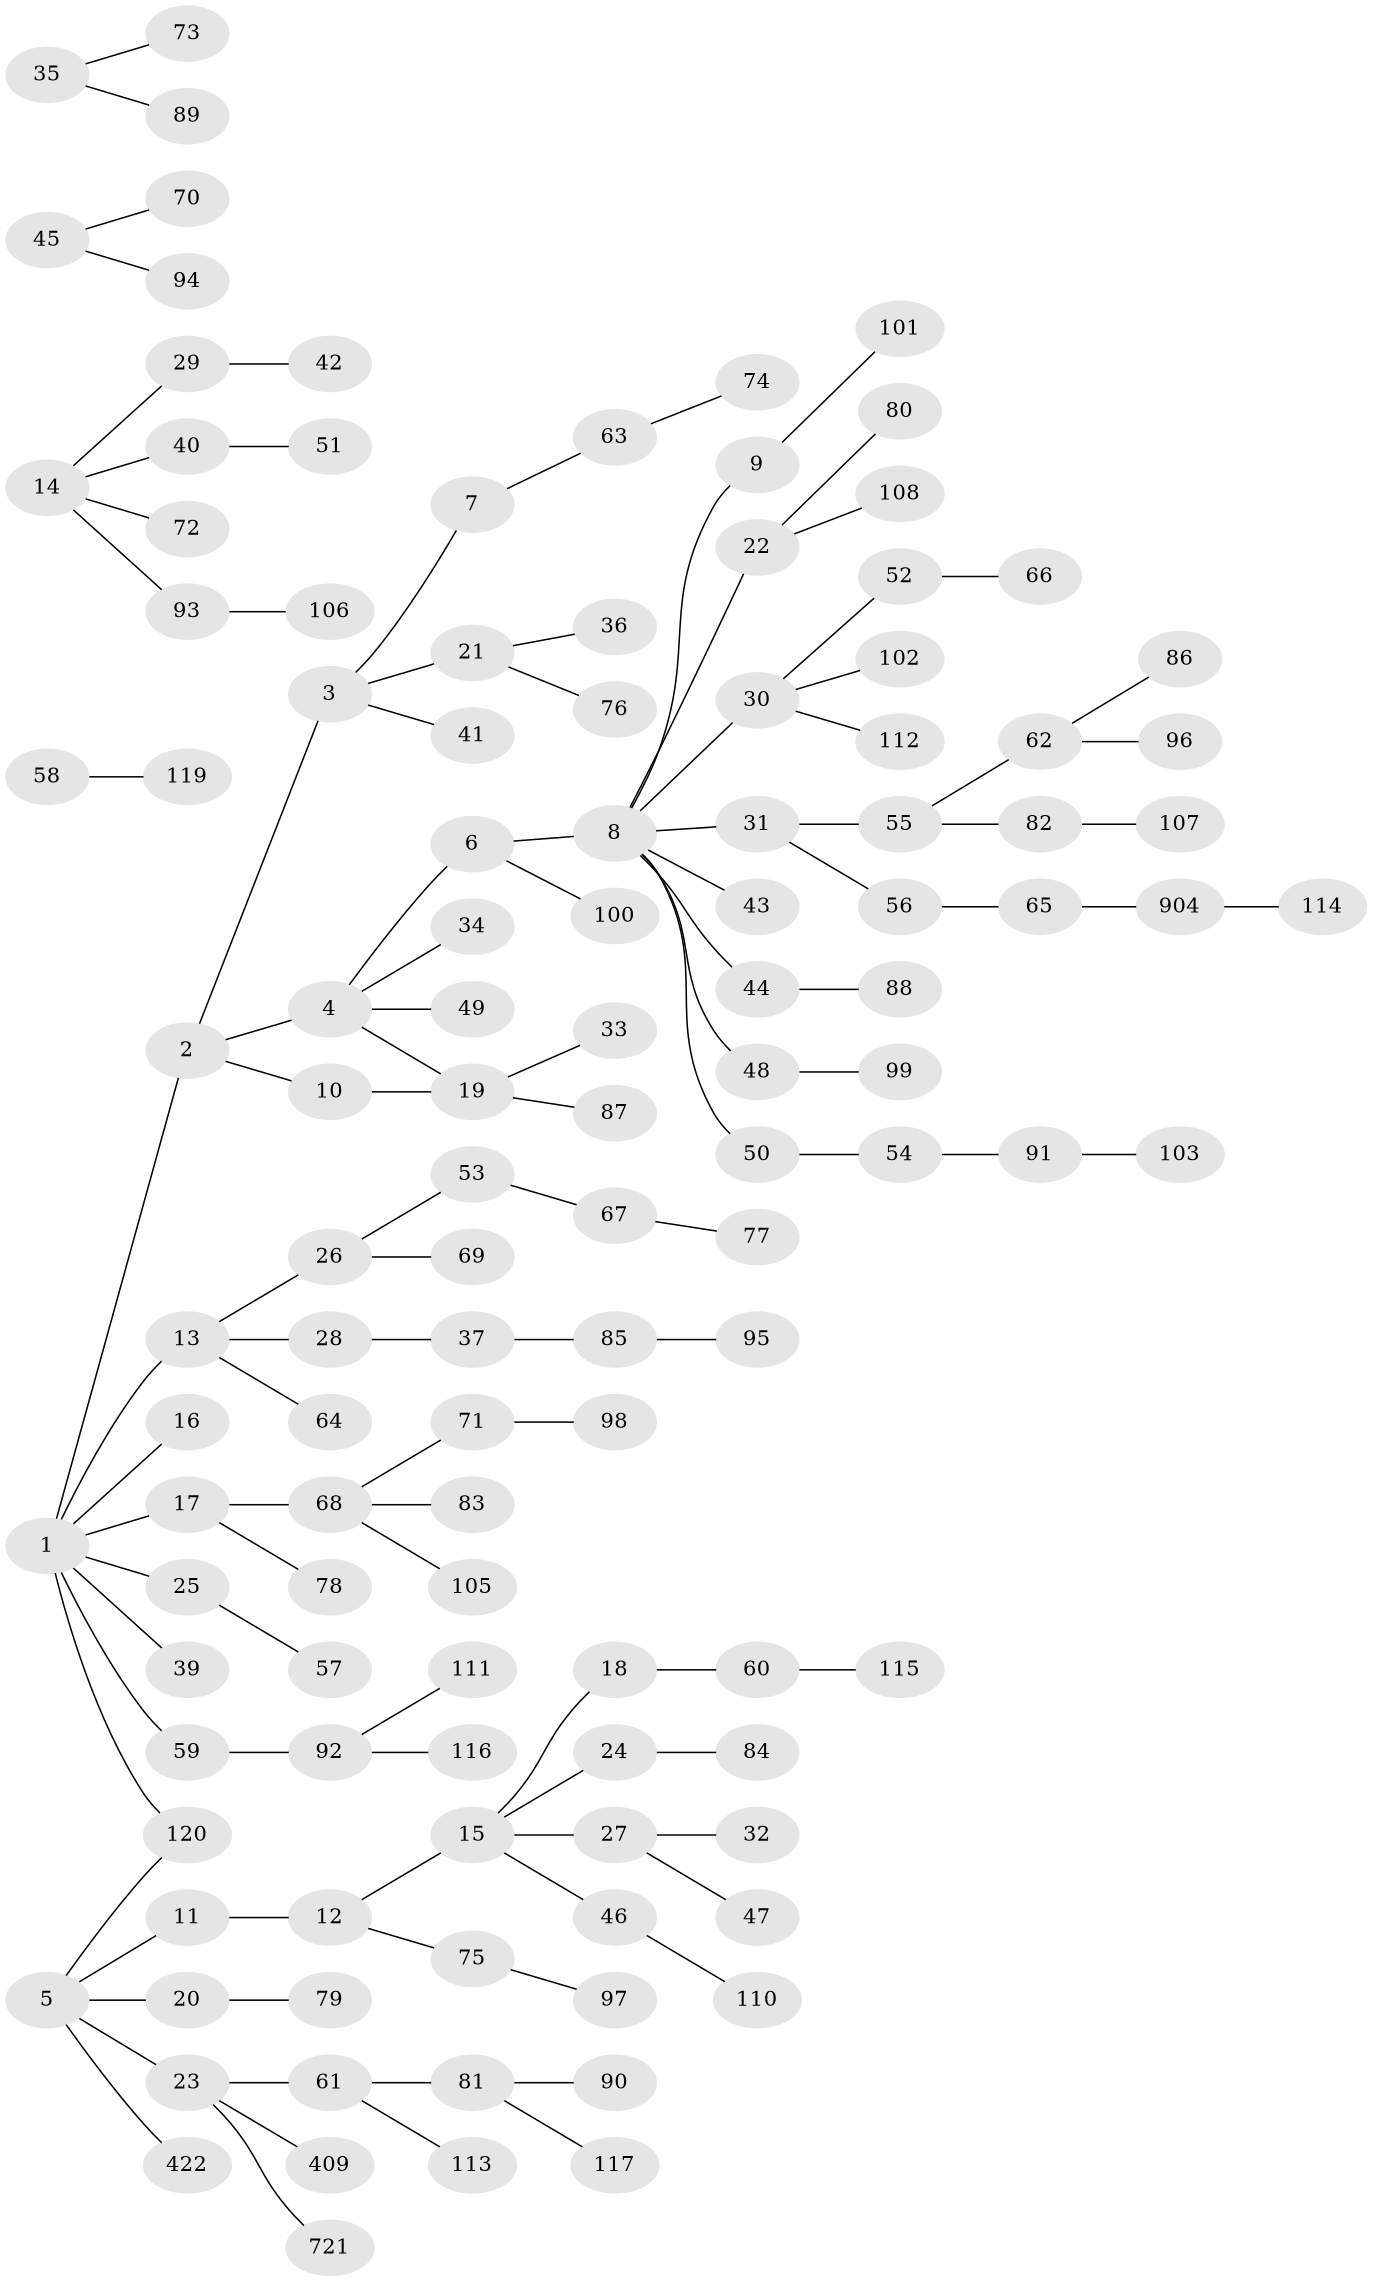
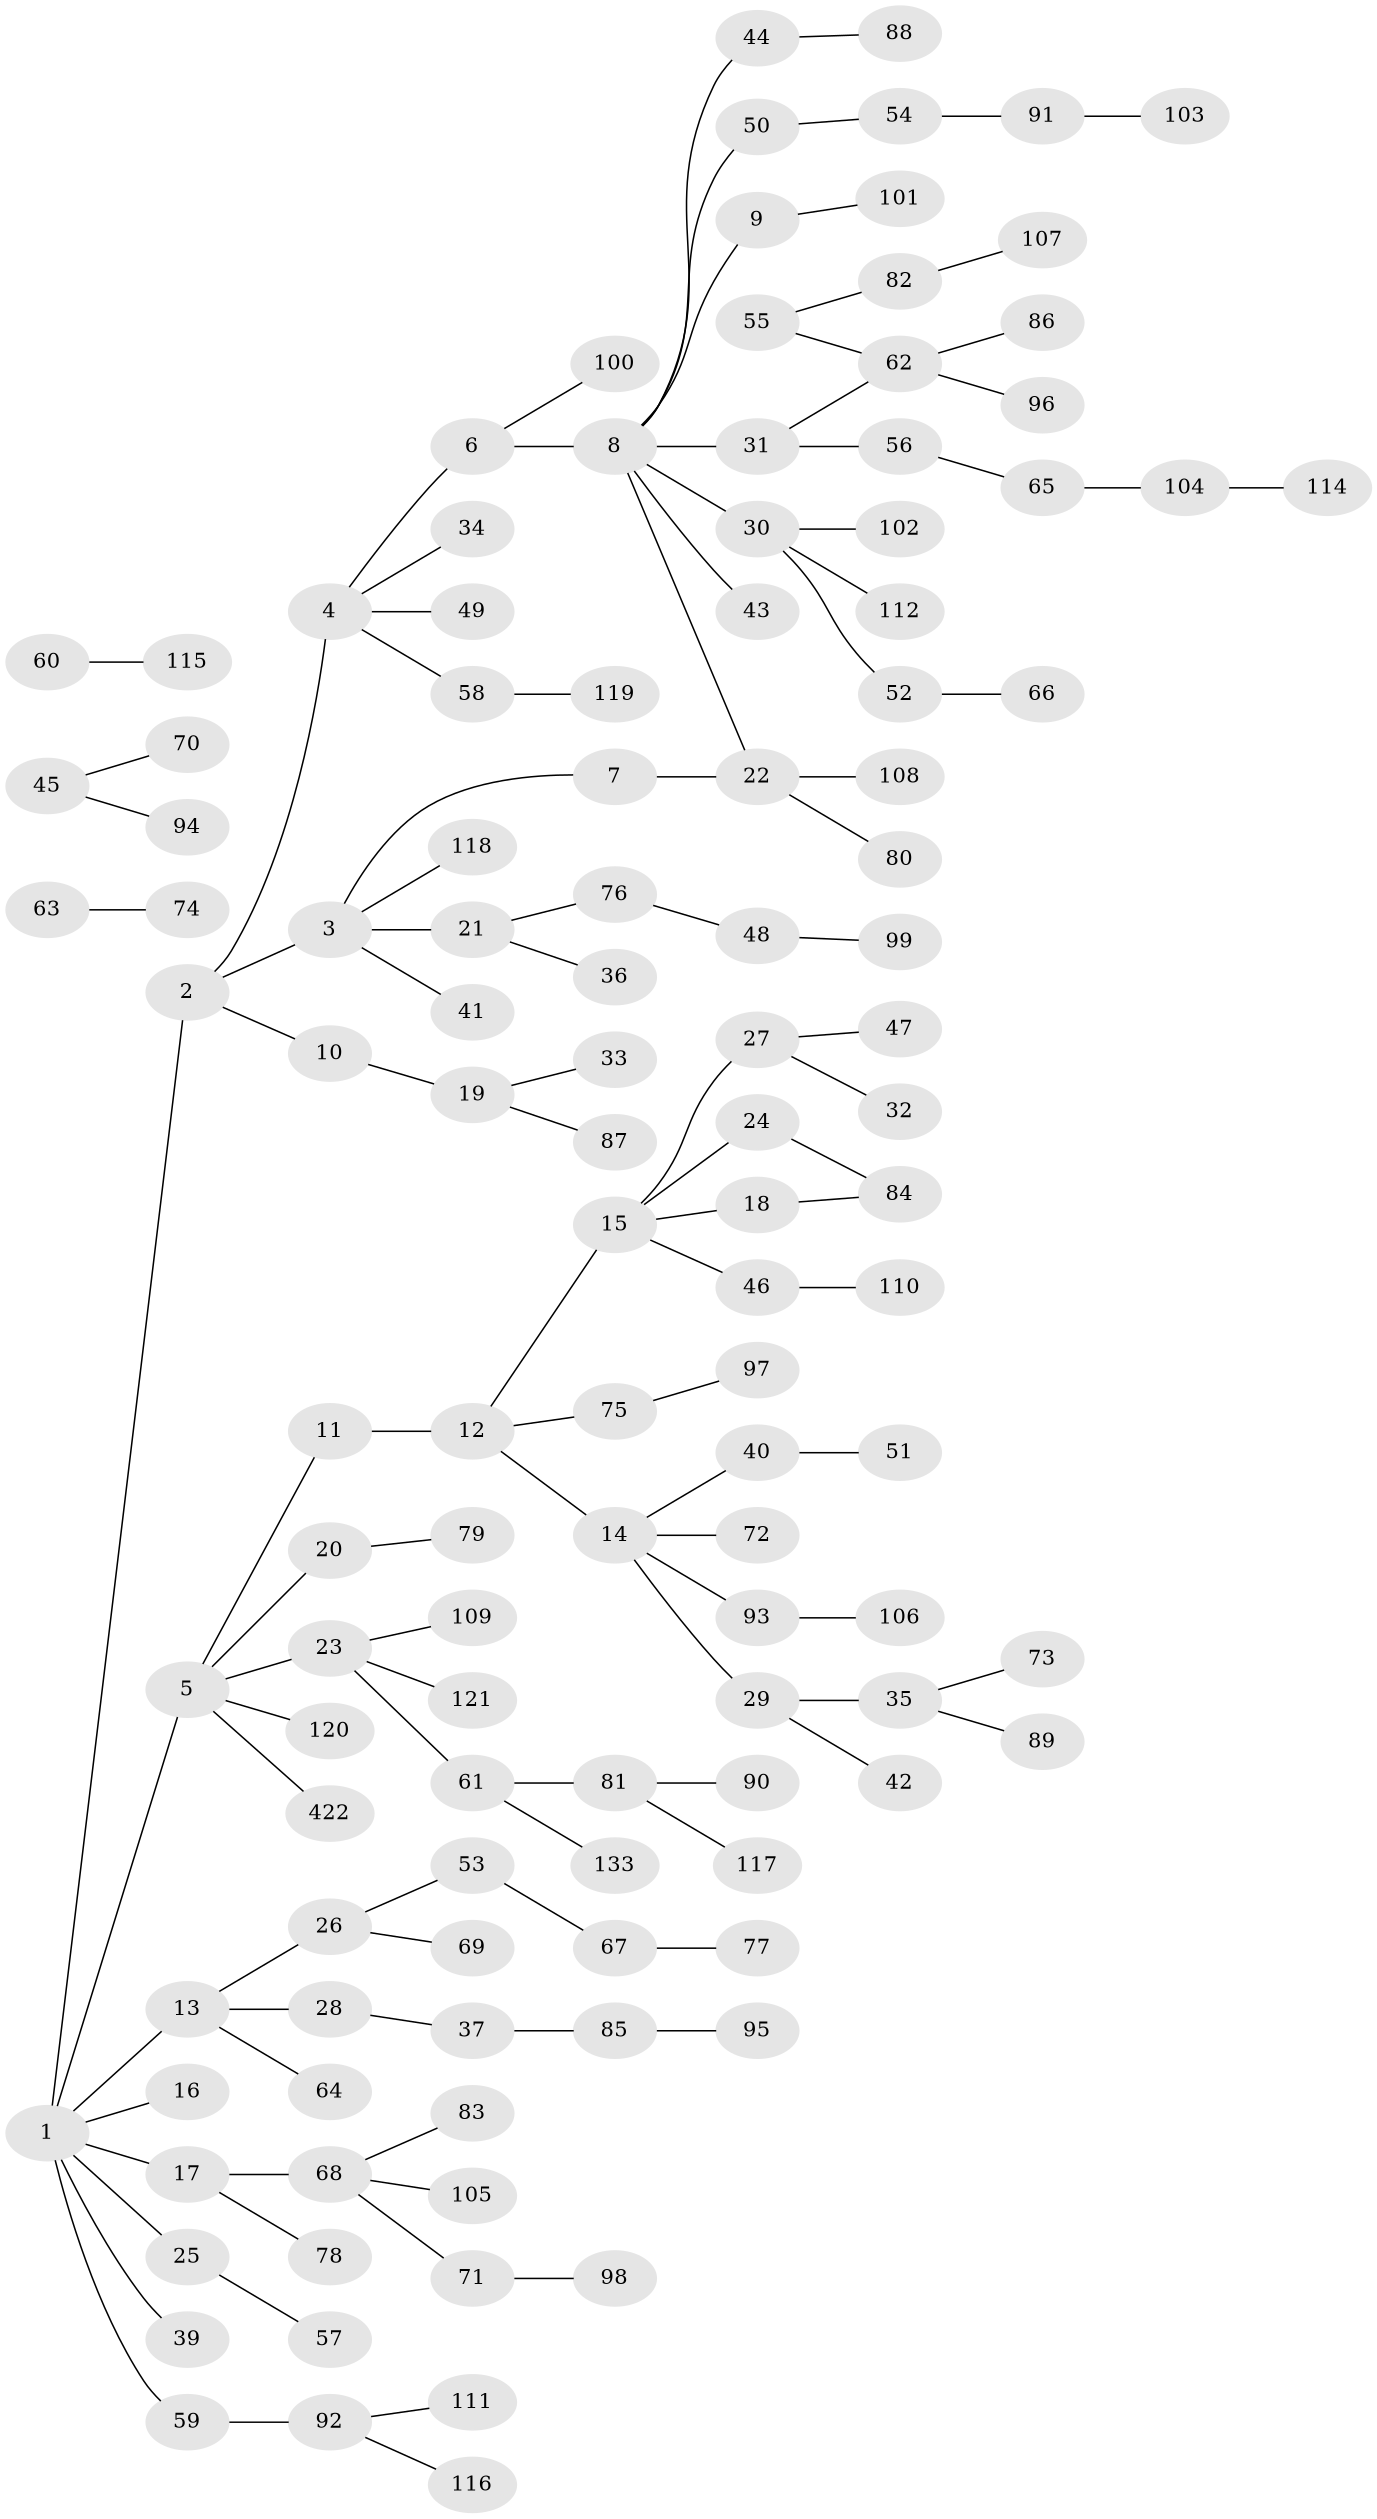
edge "63" -- "7": now "22" -- "7"
edge "31" -- "55": now "31" -- "62"
node "118": added
node "904": label "904" -> "104"
edge "8" -- "48": now "76" -- "48"
edge "4" -- "19": now "4" -- "58"
edge "12" -- "14": added
edge "18" -- "60": now "18" -- "84"
edge "1" -- "120": now "1" -- "5"
edge "29" -- "35": added
node "409": label "409" -> "109"
node "113": label "113" -> "133"
node "721": label "721" -> "121"
